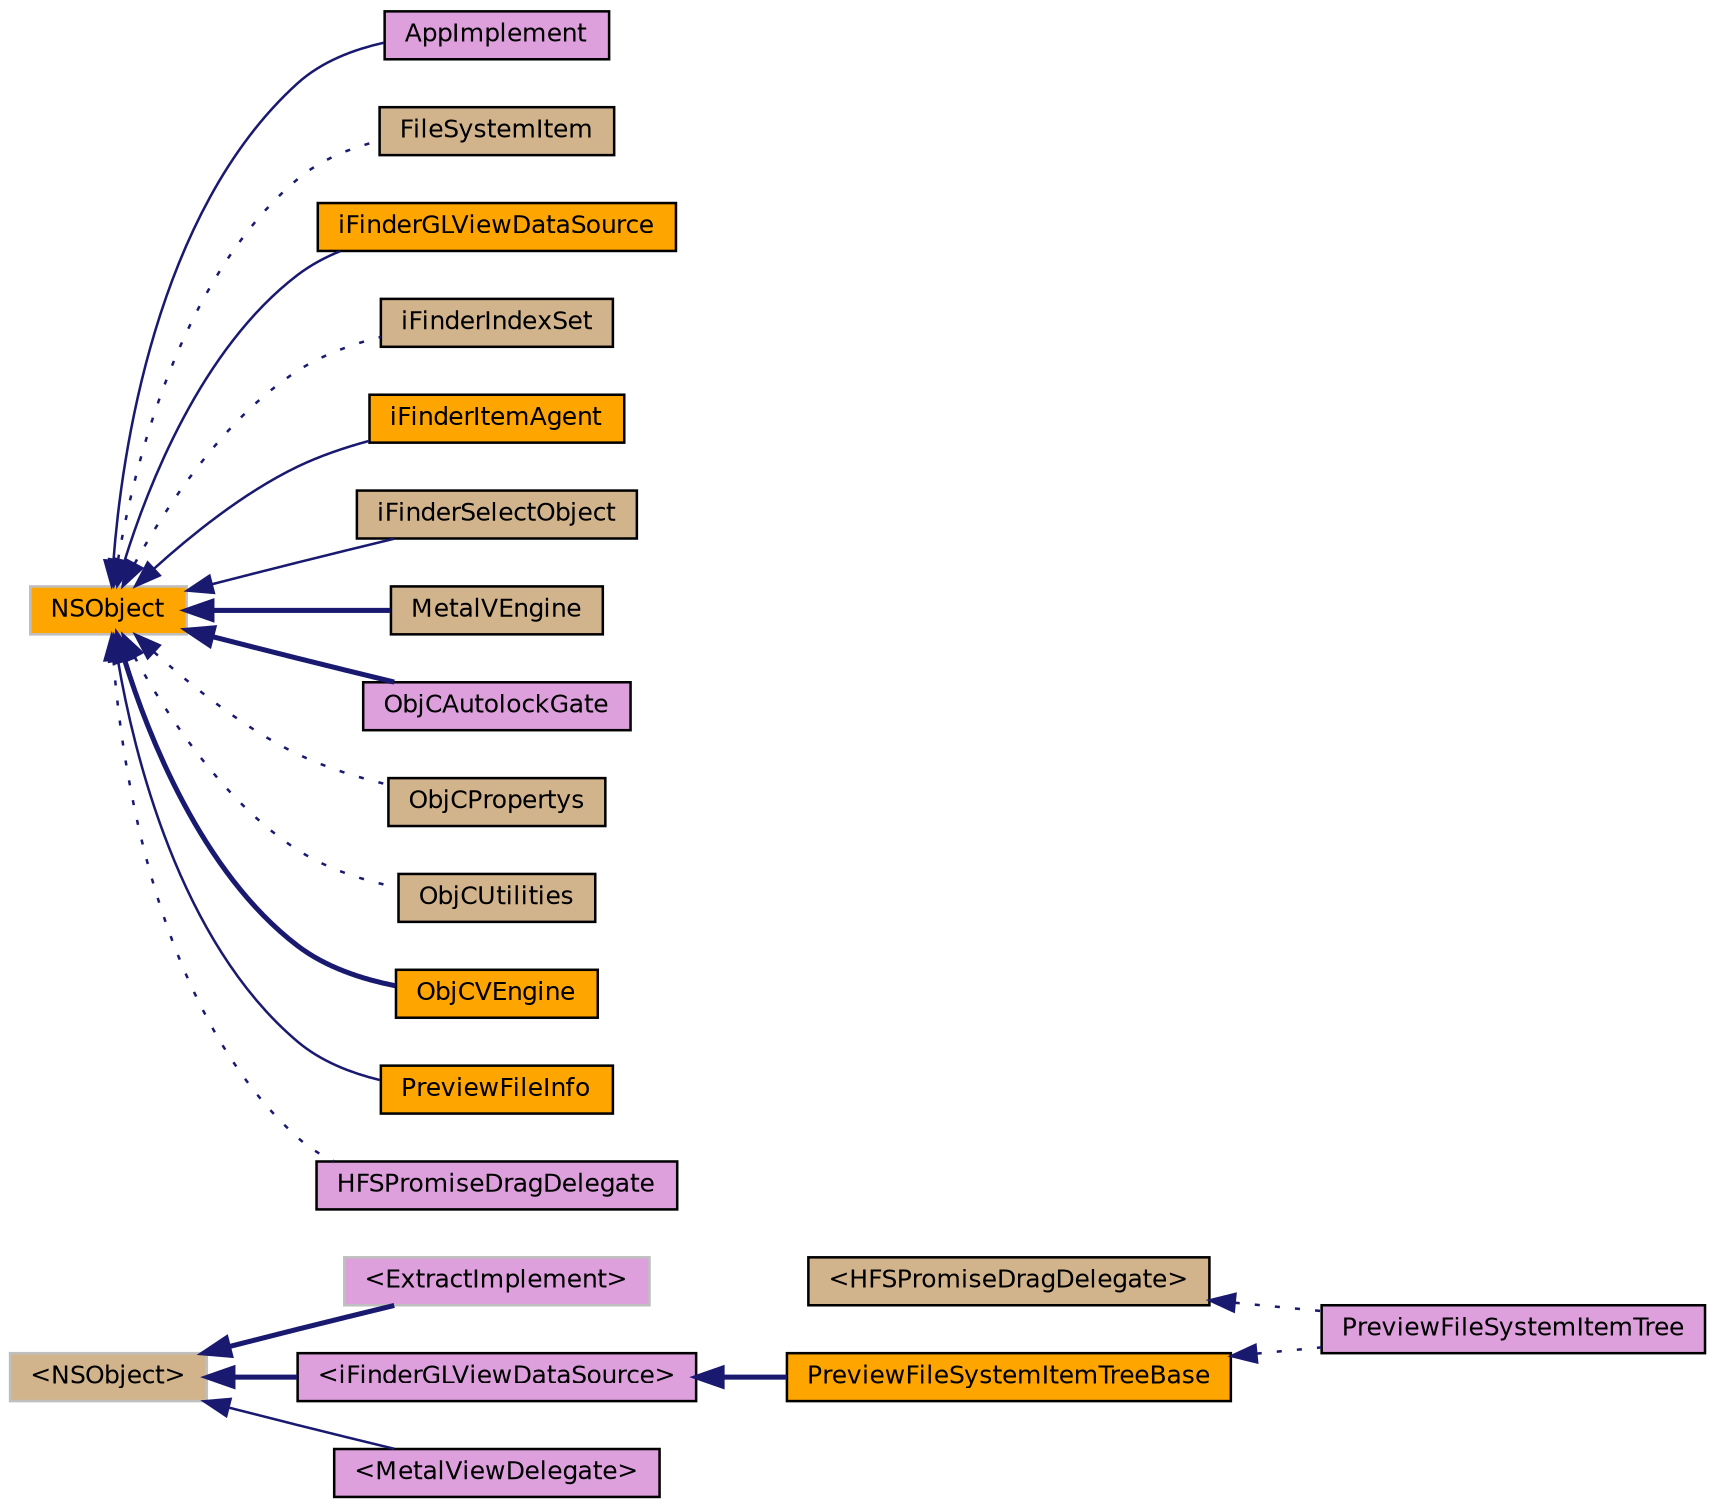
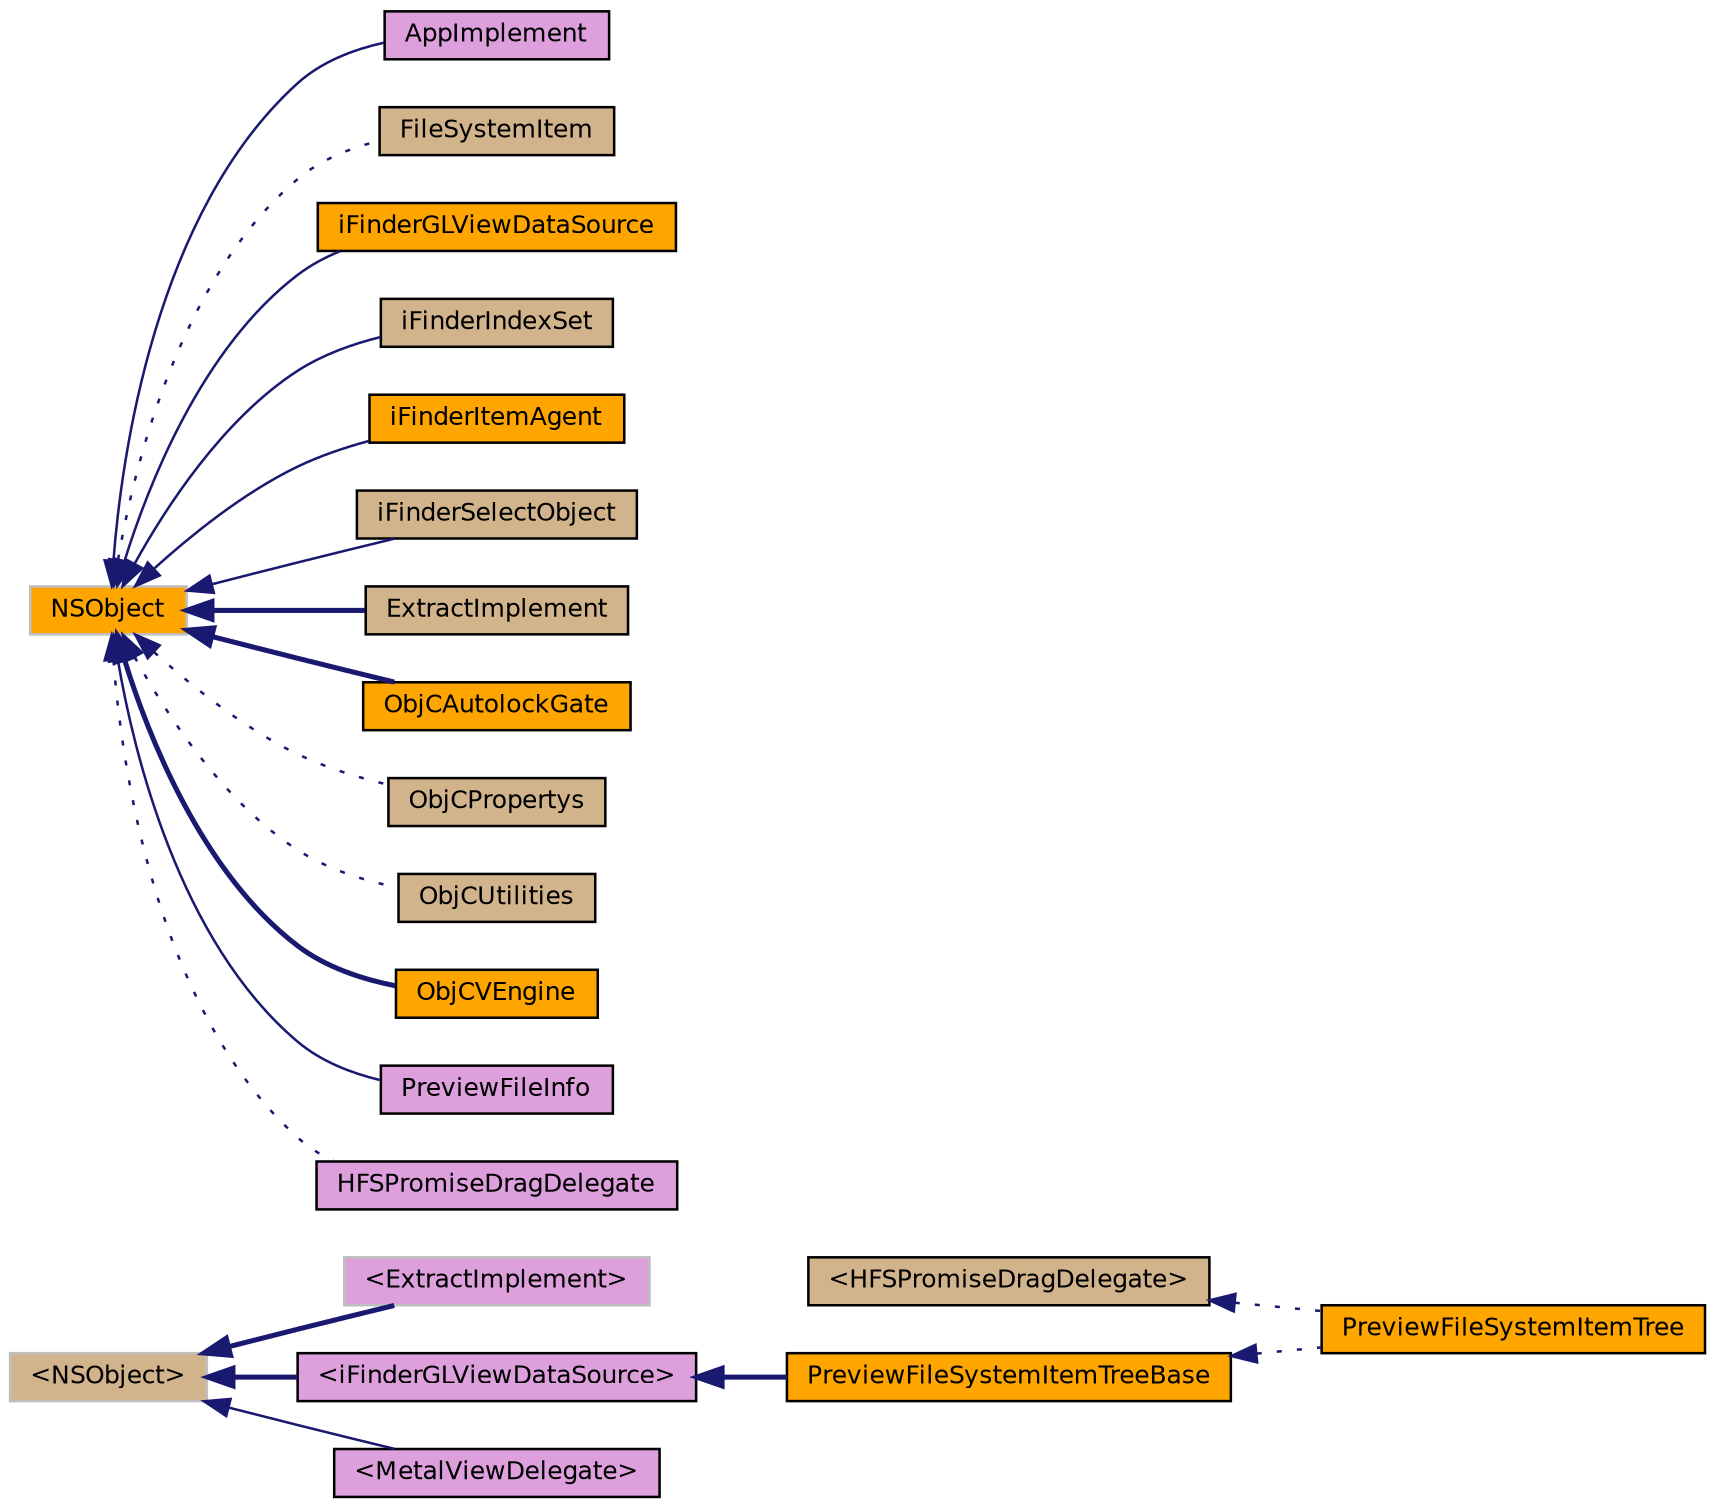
edge "iFinderIndexSet" -> "NSObject": style dotted -> solid
node "MetalVEngine": label "MetalVEngine" -> "ExtractImplement"
node "ObjCAutolockGate": fillcolor plum -> orange
node "PreviewFileInfo": fillcolor orange -> plum
node "PreviewFileSystemItemTree": fillcolor plum -> orange
